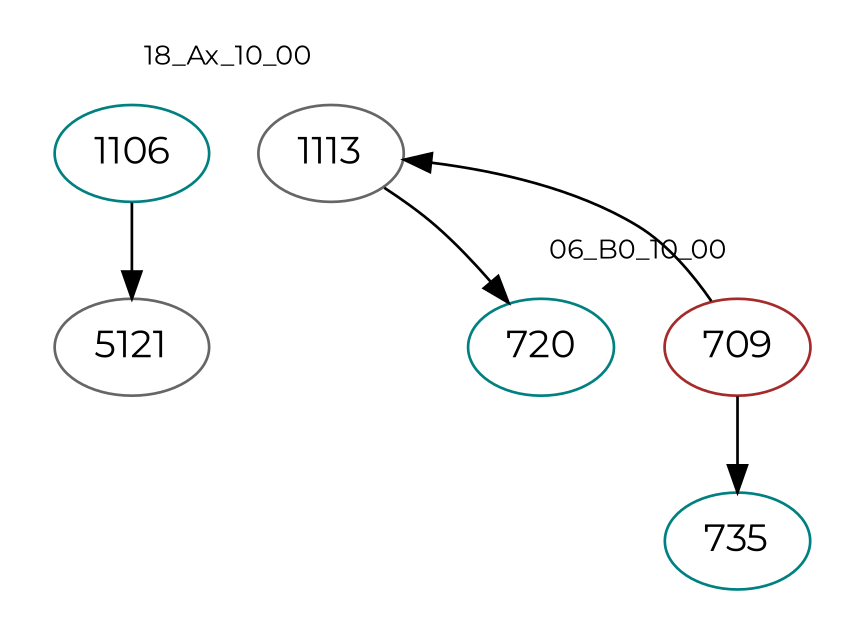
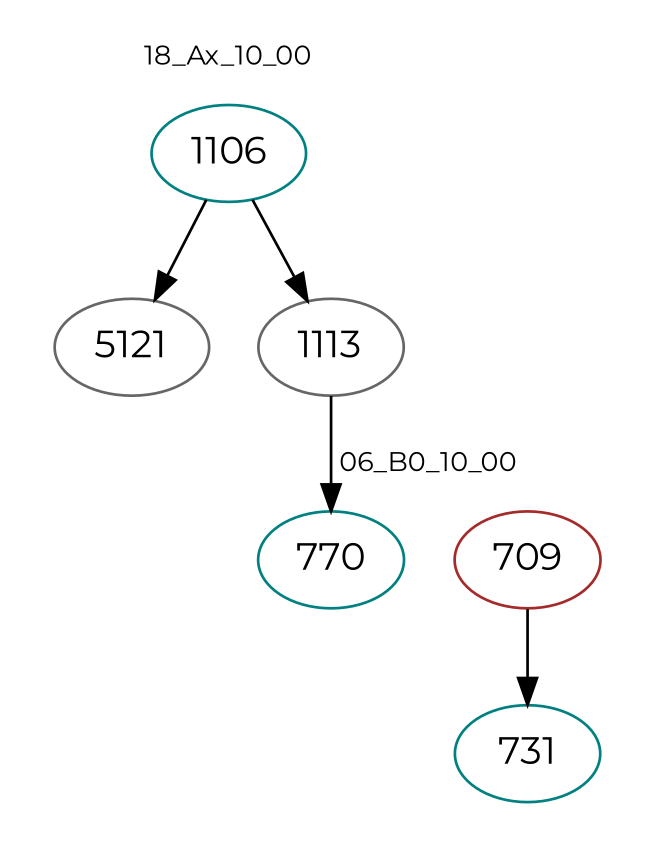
edge "709" -> "1113": now "1106" -> "1113"
node "720": label "720" -> "770"
node "735": label "735" -> "731"
